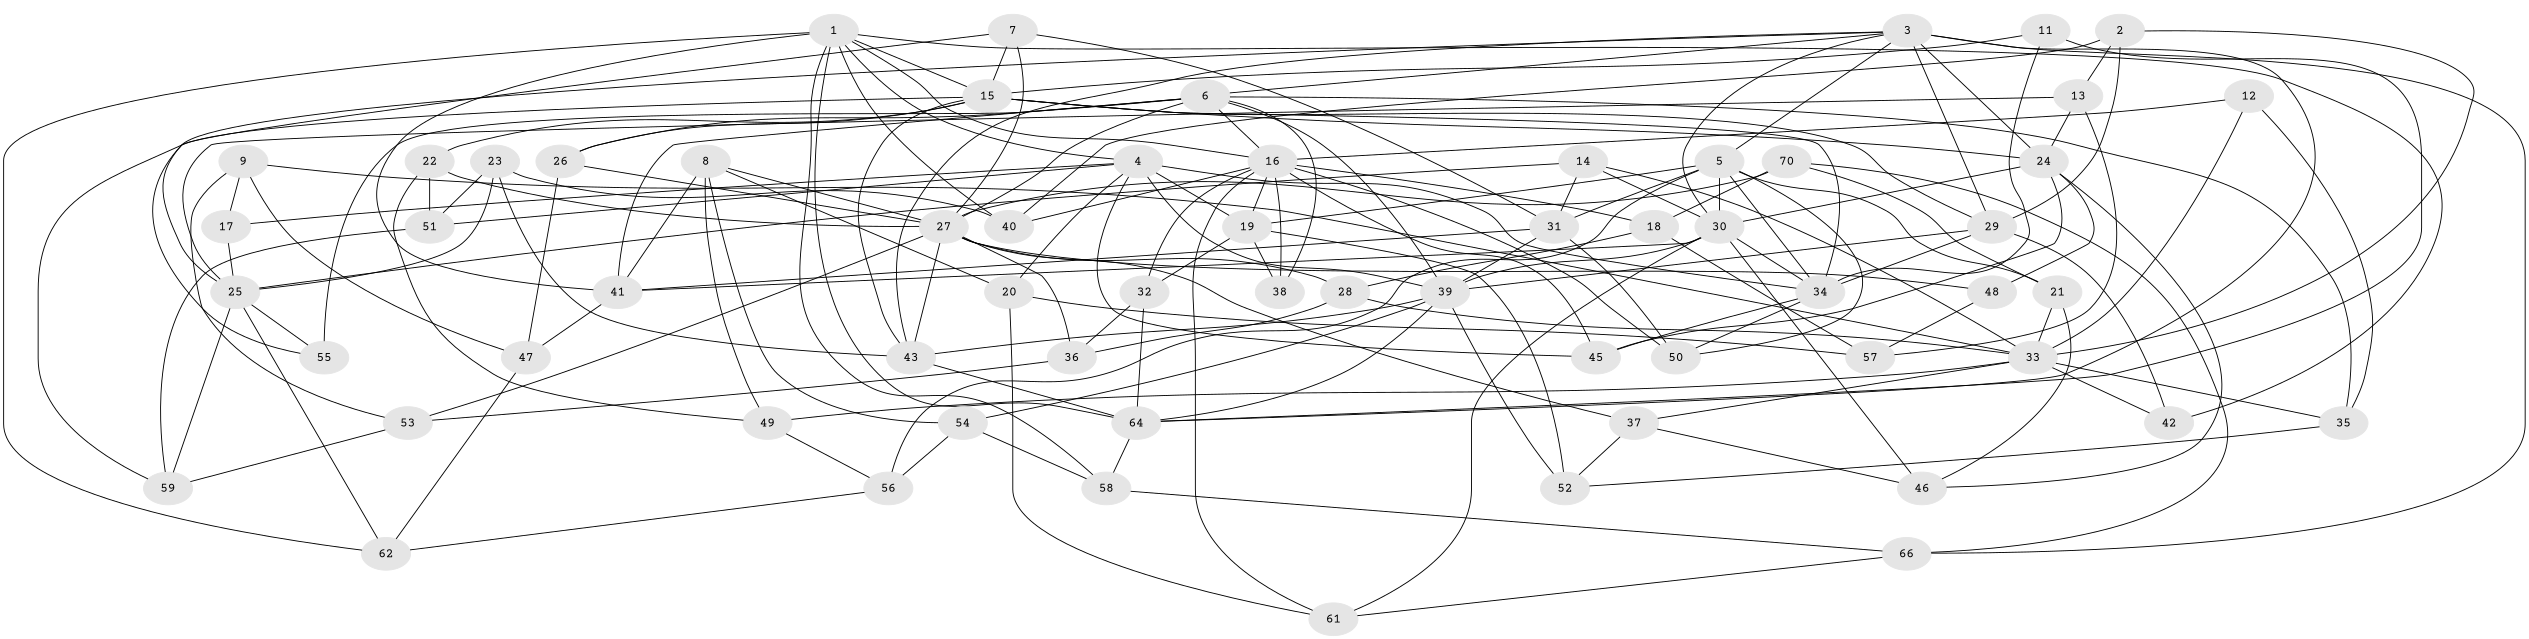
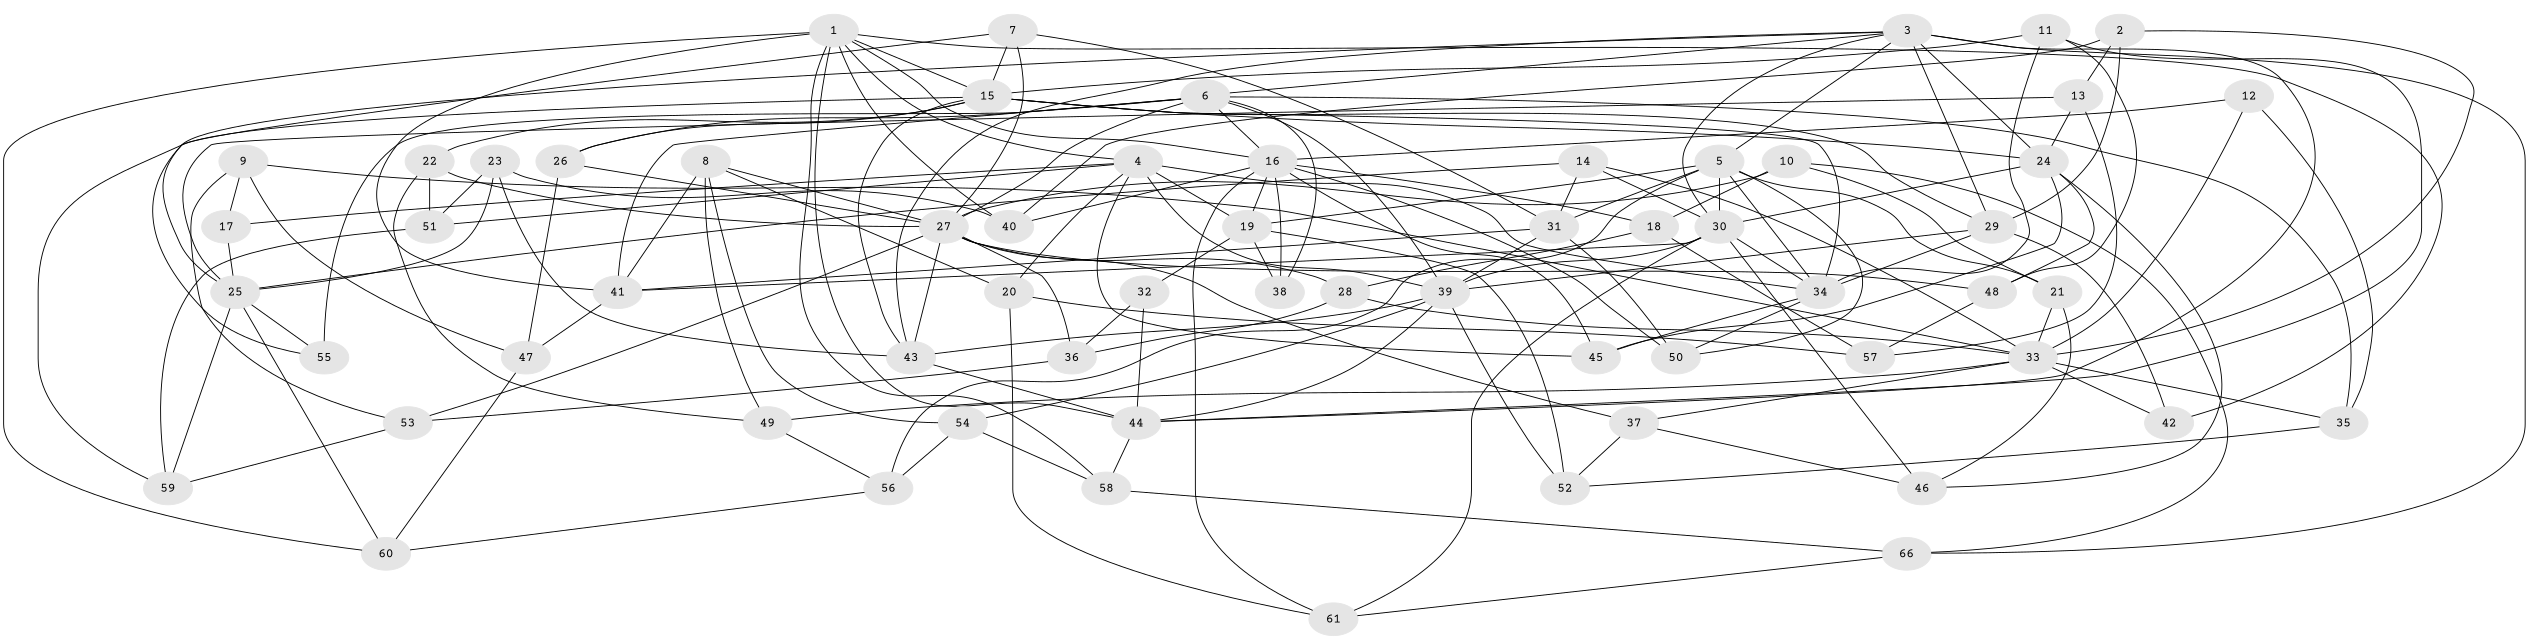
node "70": label "70" -> "10"
edge "11" -- "48": added
edge "16" -- "32": removed
node "64": label "64" -> "44"
node "62": label "62" -> "60"
